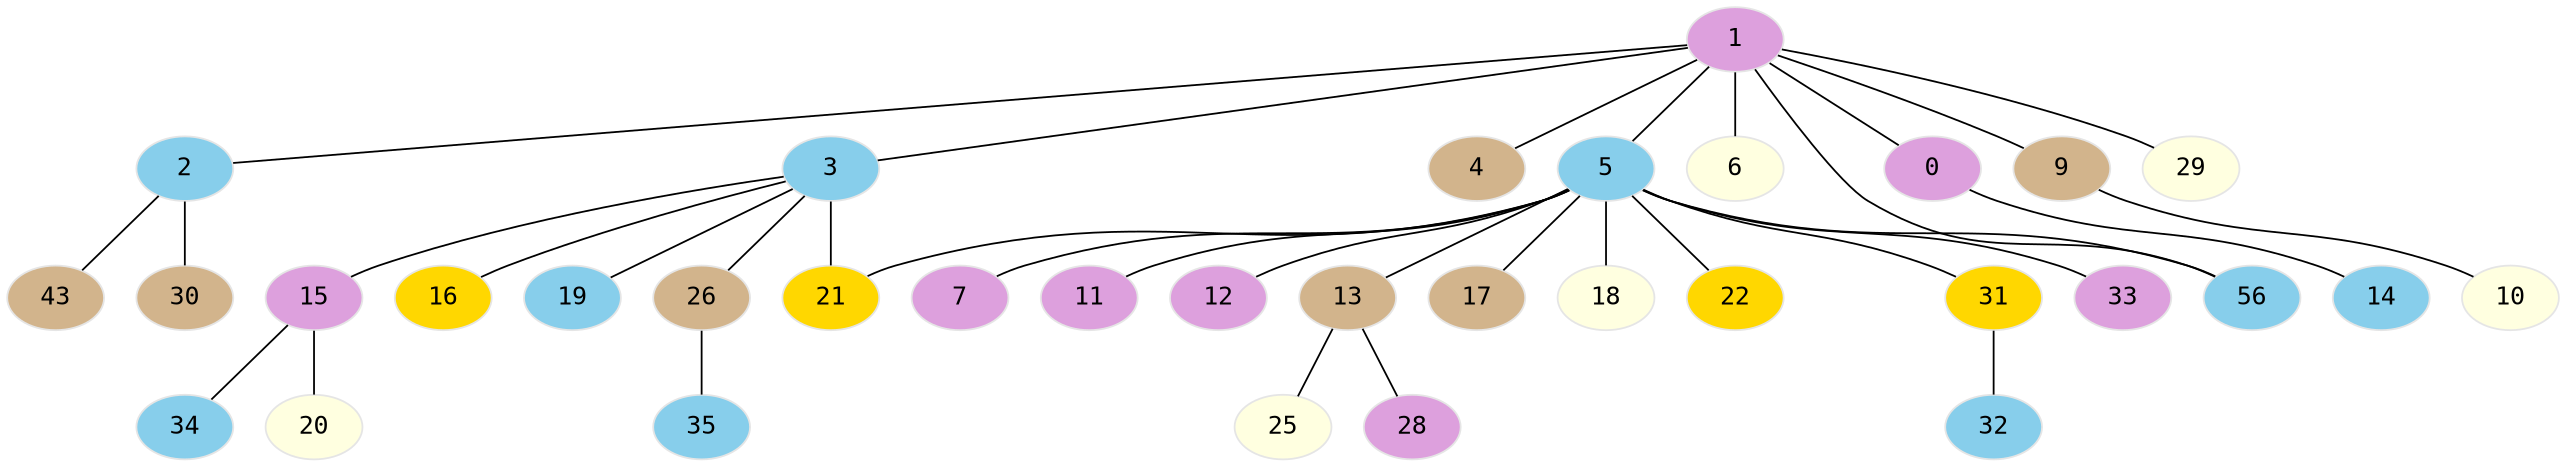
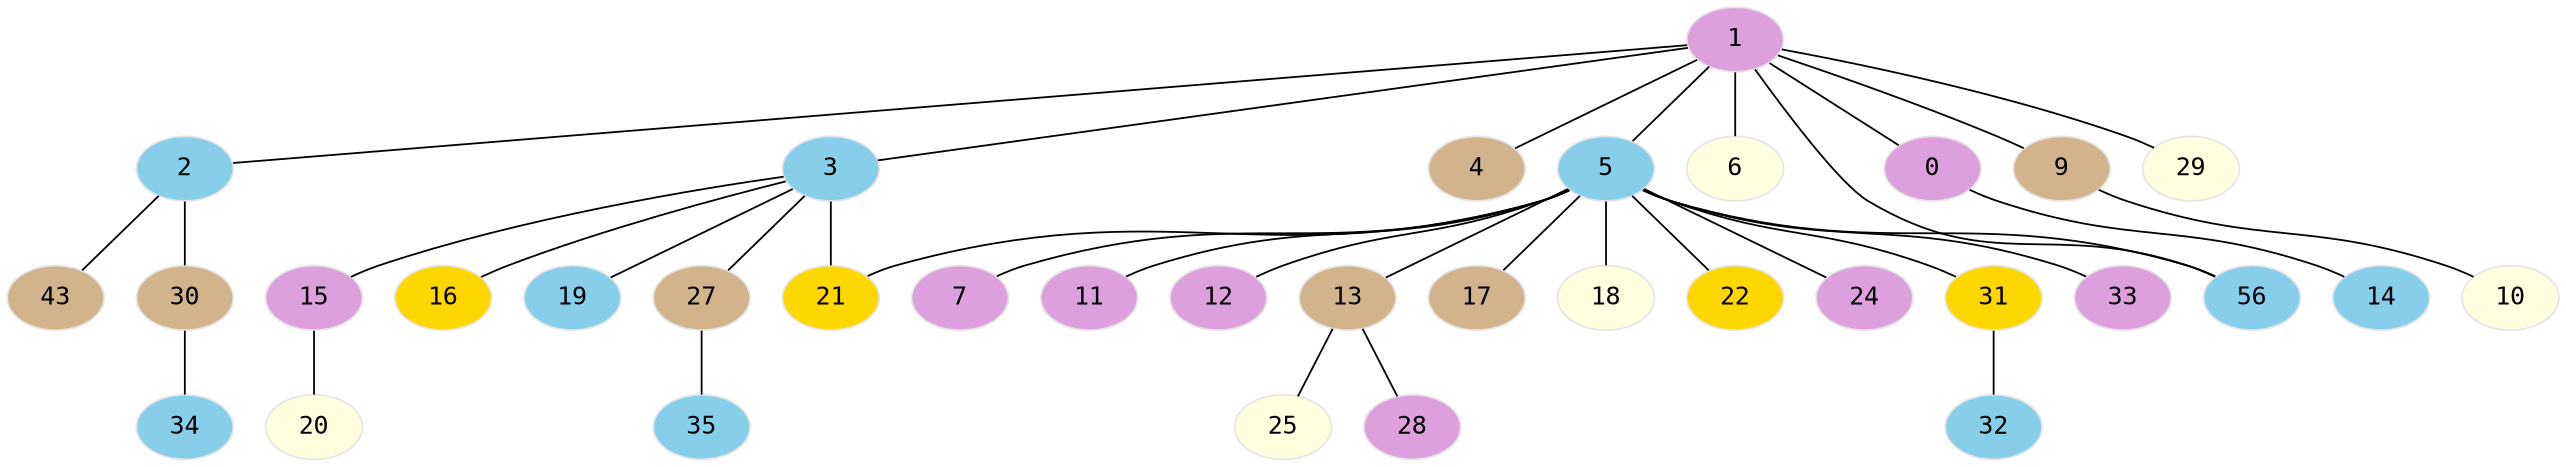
node "26": label "26" -> "27"
node "24": added
edge "15" -- "34": now "30" -- "34"
